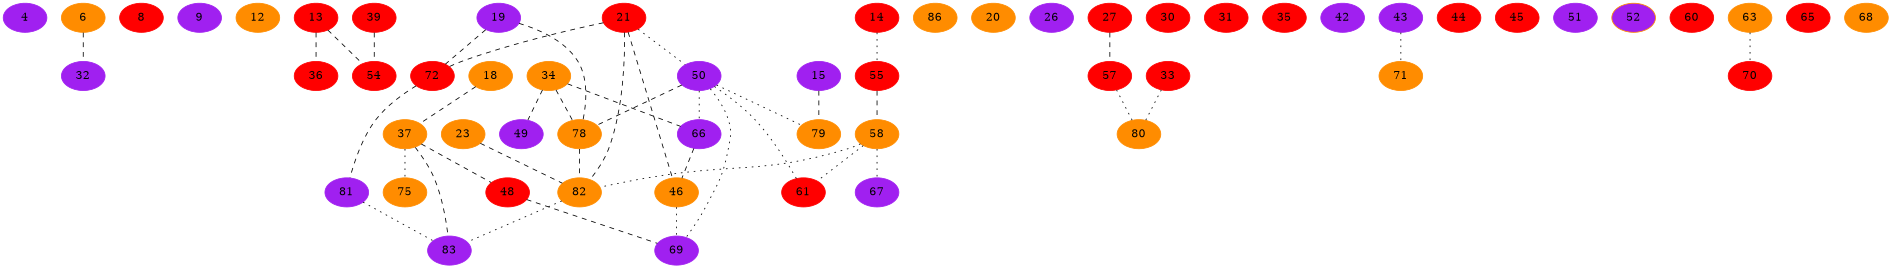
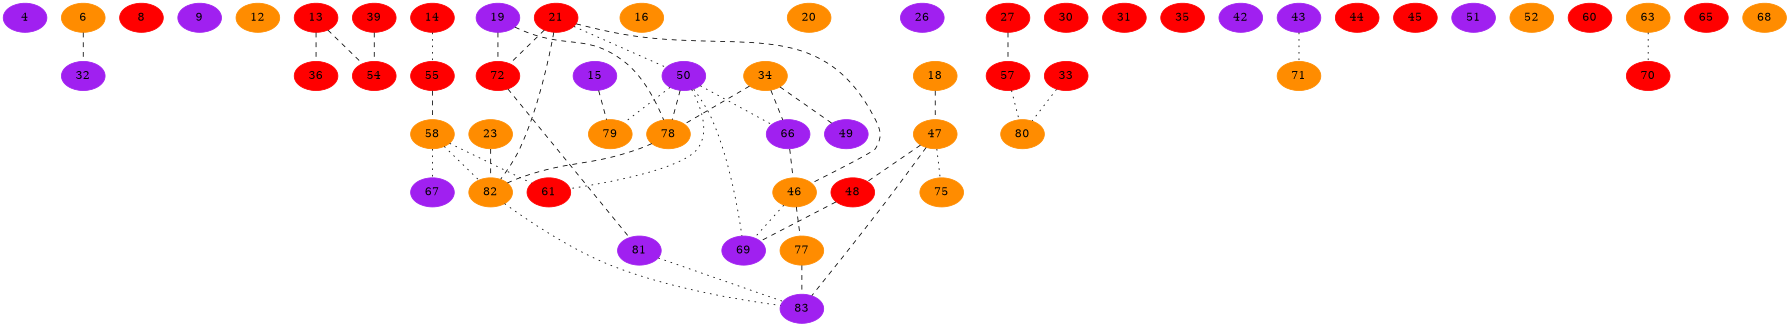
node "86": label "86" -> "16"
node "52": fillcolor purple -> darkorange
node "37": label "37" -> "47"
node "77": added
